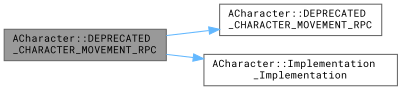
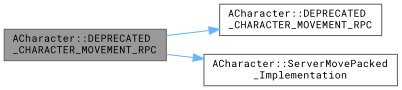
node "ACharacter::Implementation _Implementation": label "ACharacter::Implementation _Implementation" -> "ACharacter::ServerMovePacked _Implementation"
